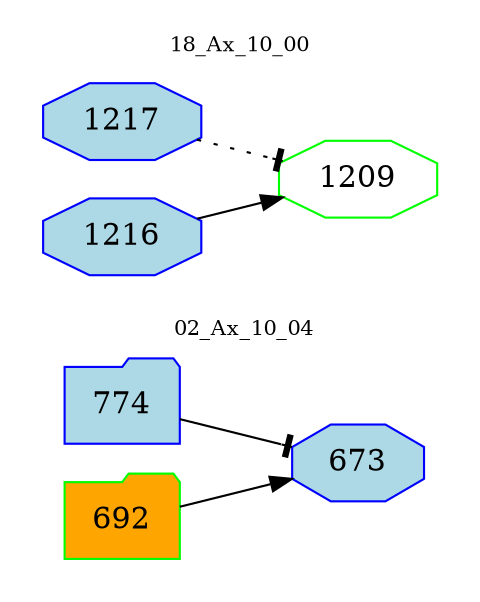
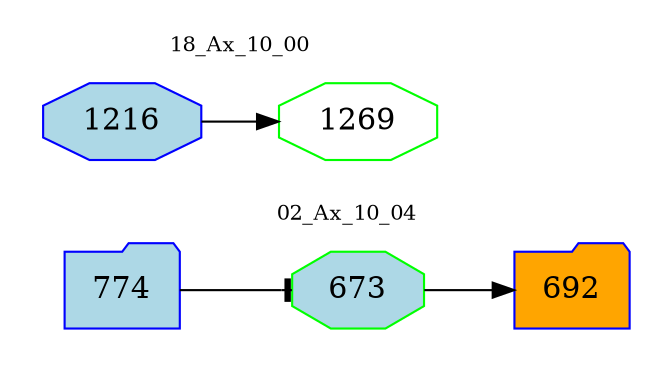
node "1217": removed
node "1209": label "1209" -> "1269"
node "673": color blue -> green
edge "692" -> "673": reversed
node "692": color green -> blue
